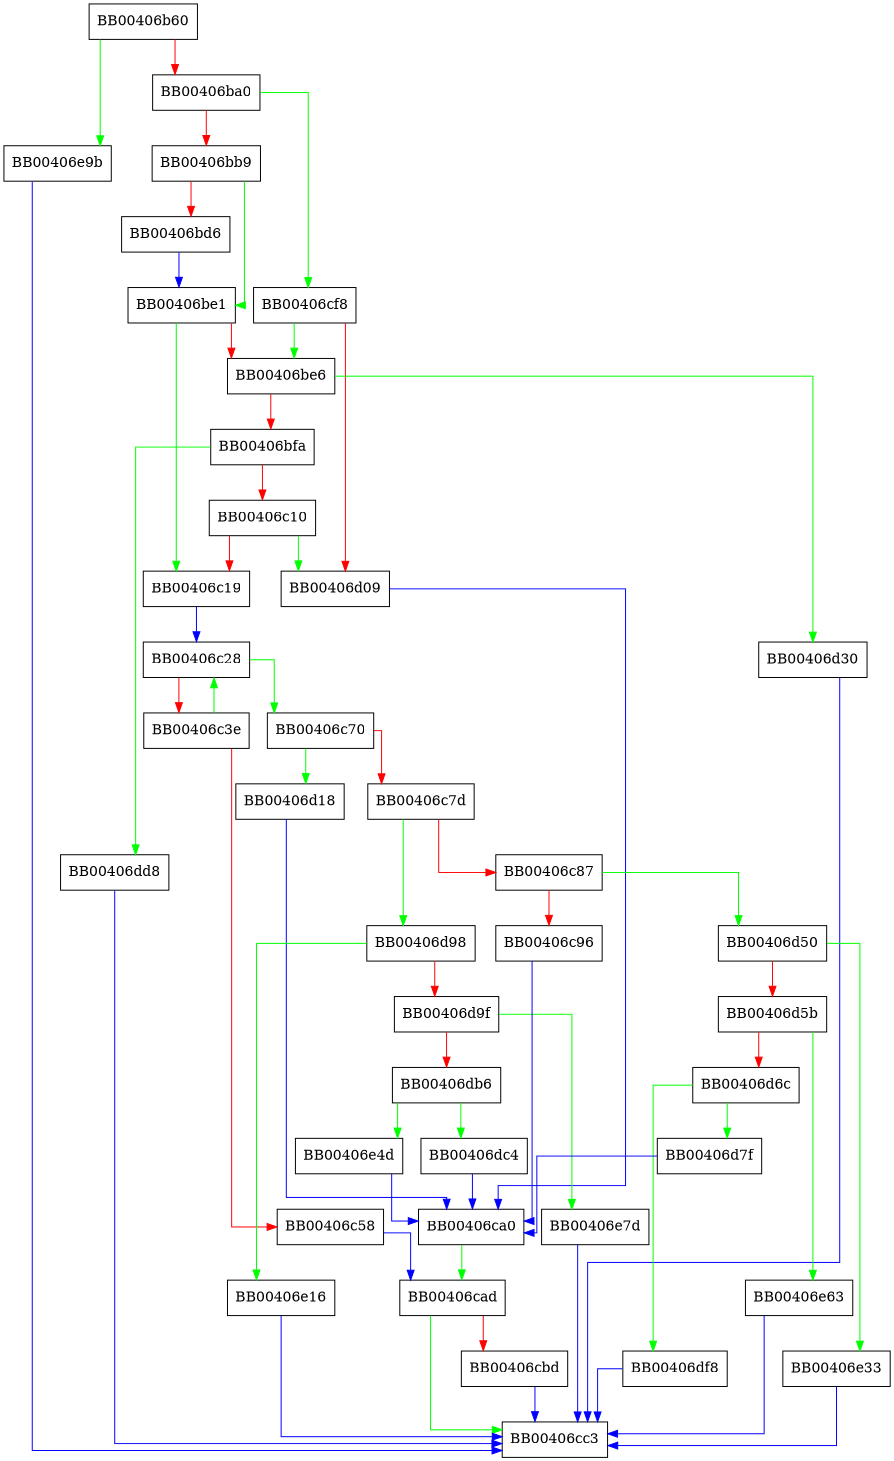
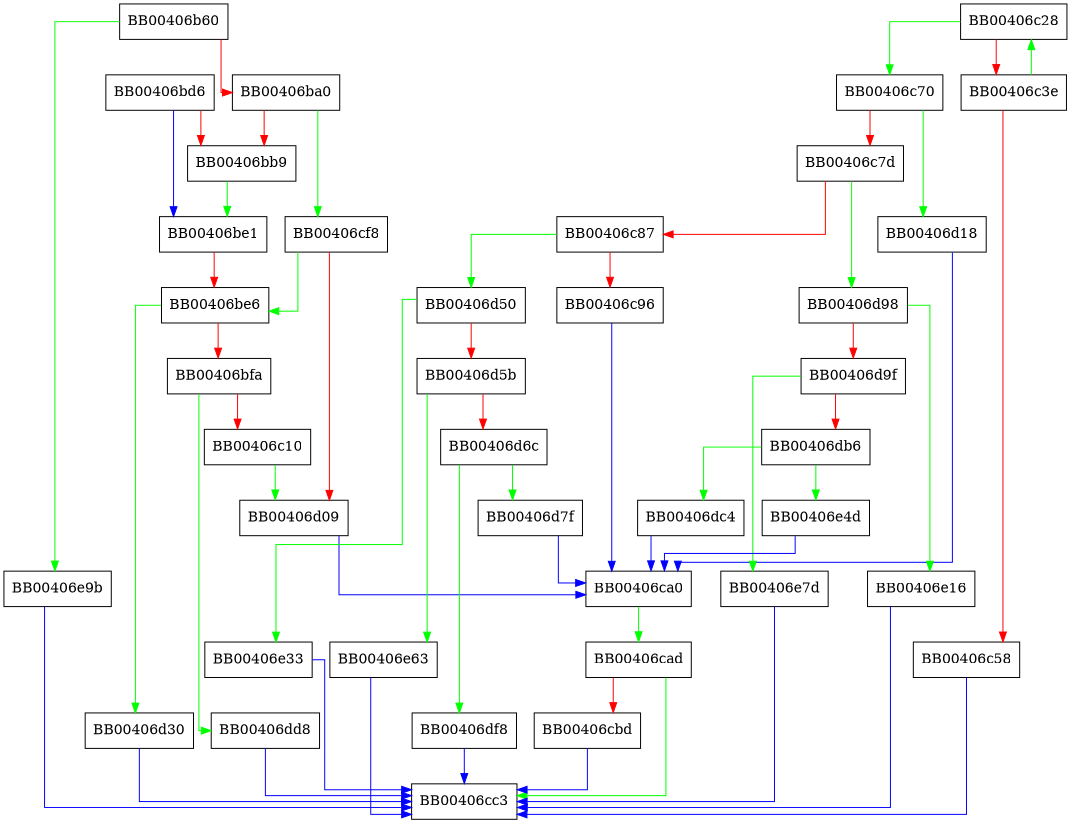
edge "BB00406bb9" -> "BB00406bd6": reversed
node "BB00406c19": removed
edge "BB00406c58" -> "BB00406cad": now "BB00406c58" -> "BB00406cc3"
